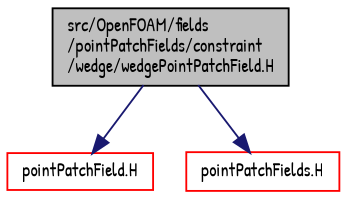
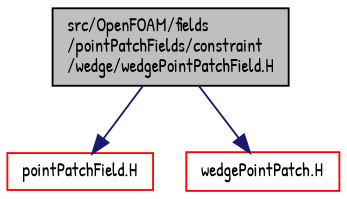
node "pointPatchFields.H": label "pointPatchFields.H" -> "wedgePointPatch.H"
